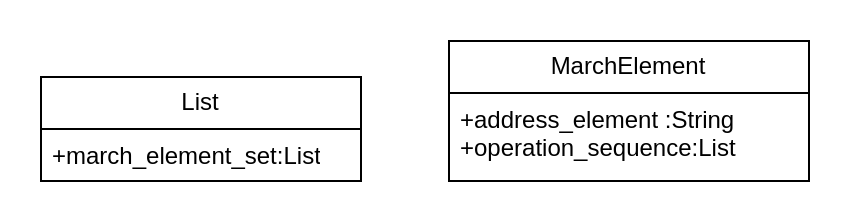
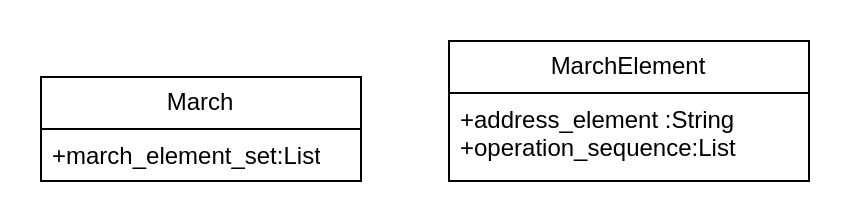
node "List": label "List" -> "March"
